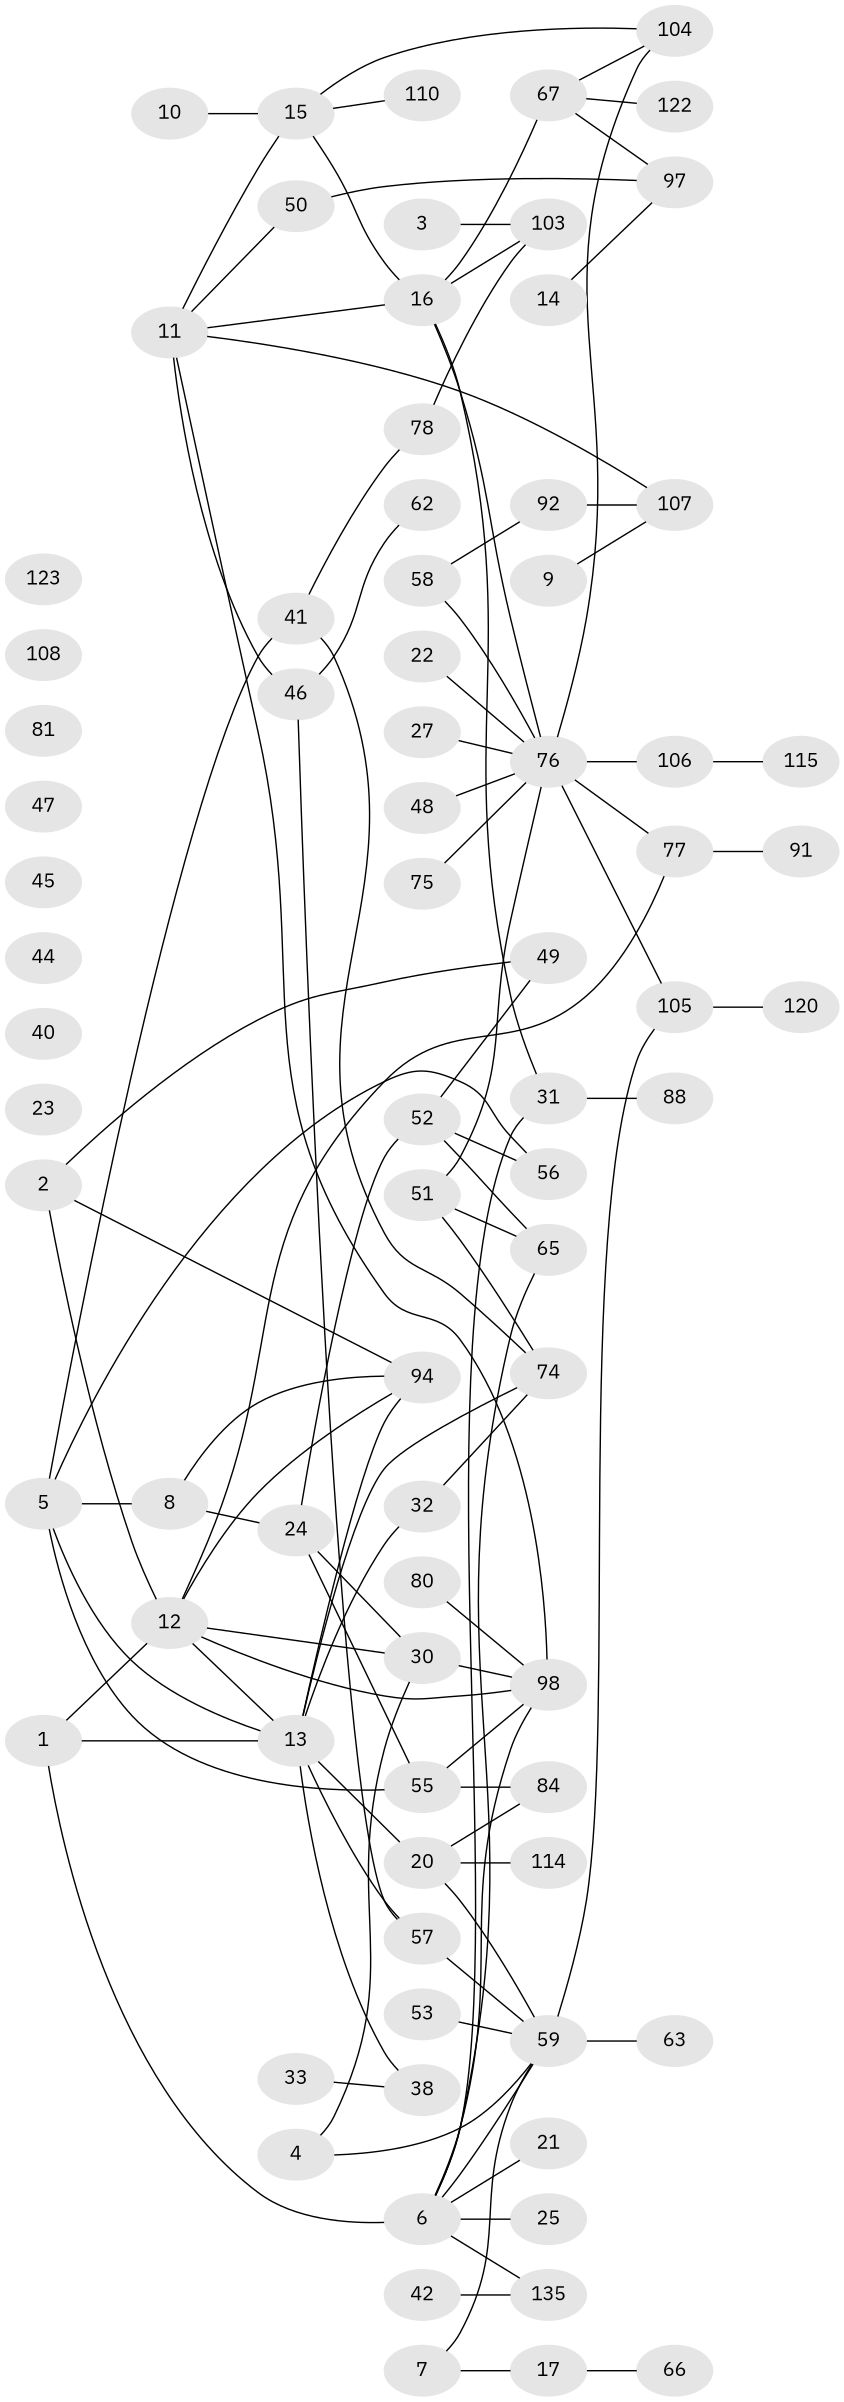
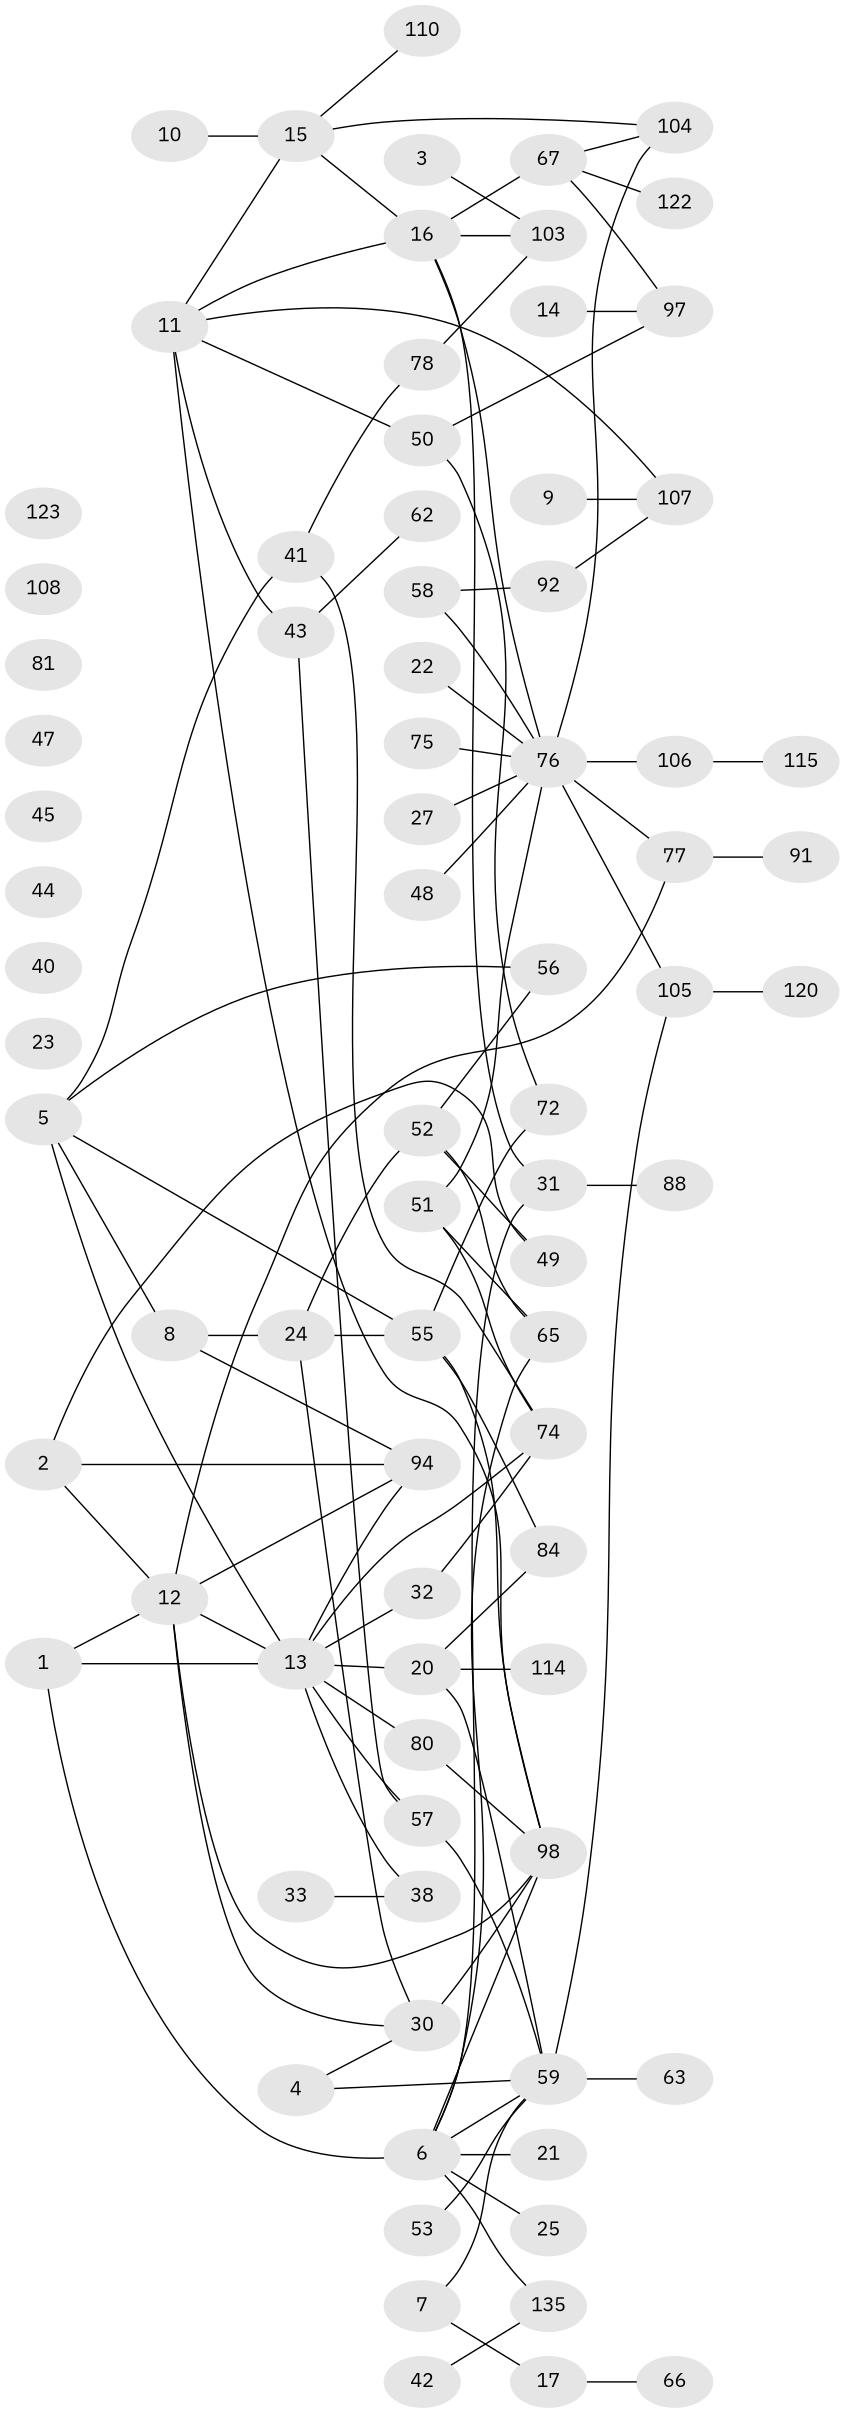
node "46": label "46" -> "43"
node "72": added
edge "13" -- "80": added
